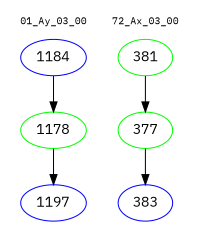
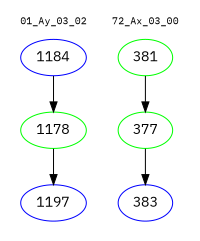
cluster "01_Ay_03_00": label "01_Ay_03_00" -> "01_Ay_03_02"
